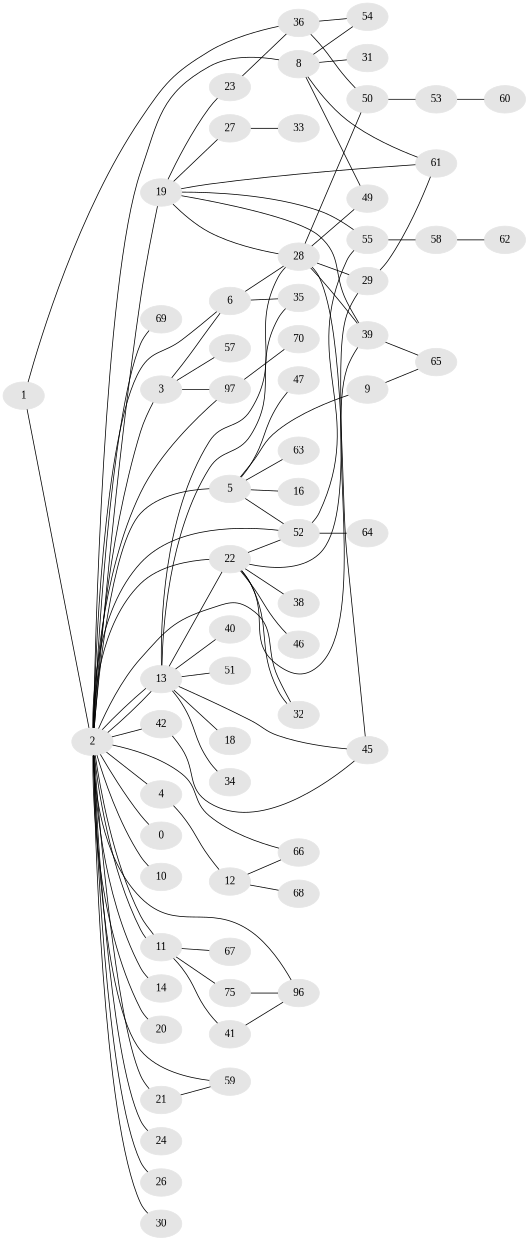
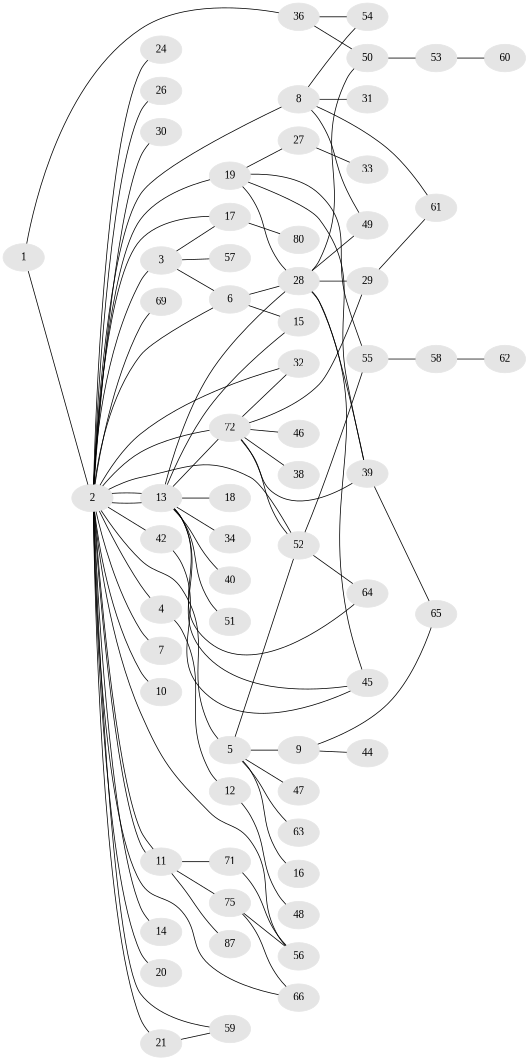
node "23": removed
edge "61" -- "19": removed
node "35": label "35" -> "15"
node "70": label "70" -> "80"
node "97": label "97" -> "17"
node "22": label "22" -> "72"
edge "13" -- "64": added
node "44": added
node "0": label "0" -> "7"
edge "66" -- "12": now "66" -- "75"
node "68": label "68" -> "48"
node "67": label "67" -> "87"
node "96": label "96" -> "56"
node "41": label "41" -> "71"
